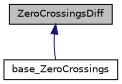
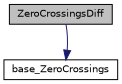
edge "base_ZeroCrossings" -> "ZeroCrossingsDiff": reversed
